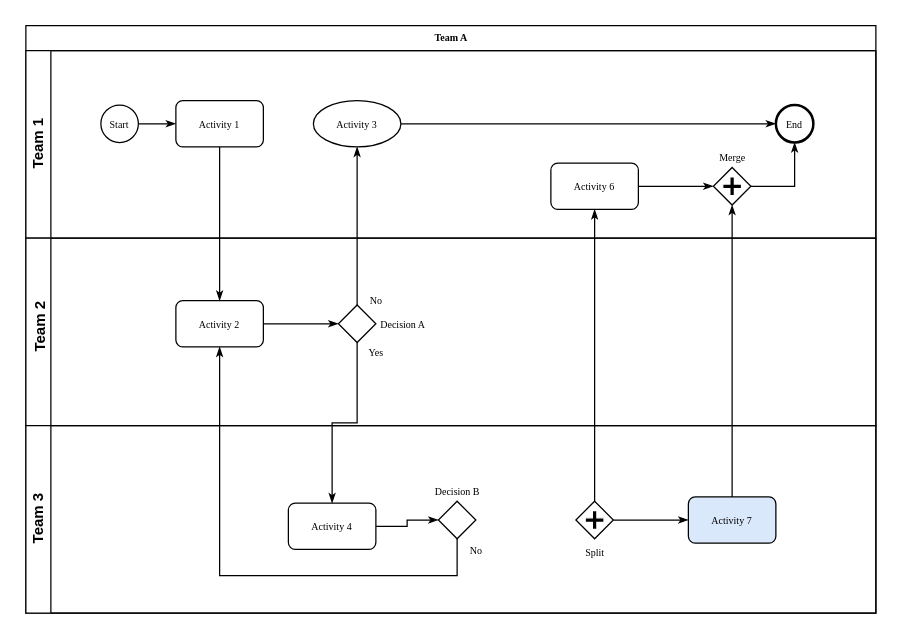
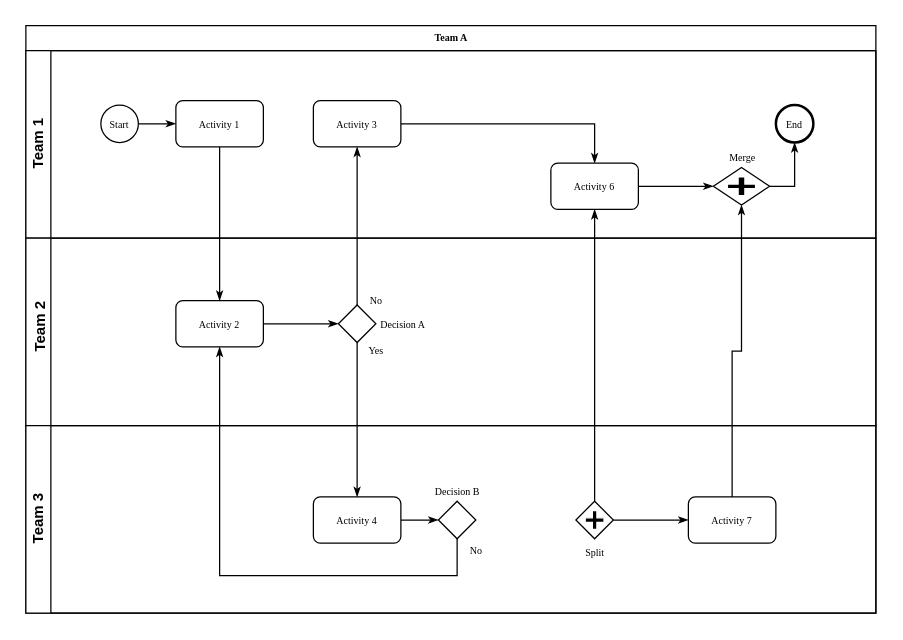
node "Activity 3": shape ellipse -> rounded rectangle
edge "Activity 3" -> "End": now "Activity 3" -> "Activity 6"
node "Merge": size 38x38 -> 56x38
node "Activity 7": fillcolor #dae8fc -> #ffffff
node "Activity 4": moved (332, 526) -> (357, 520)
